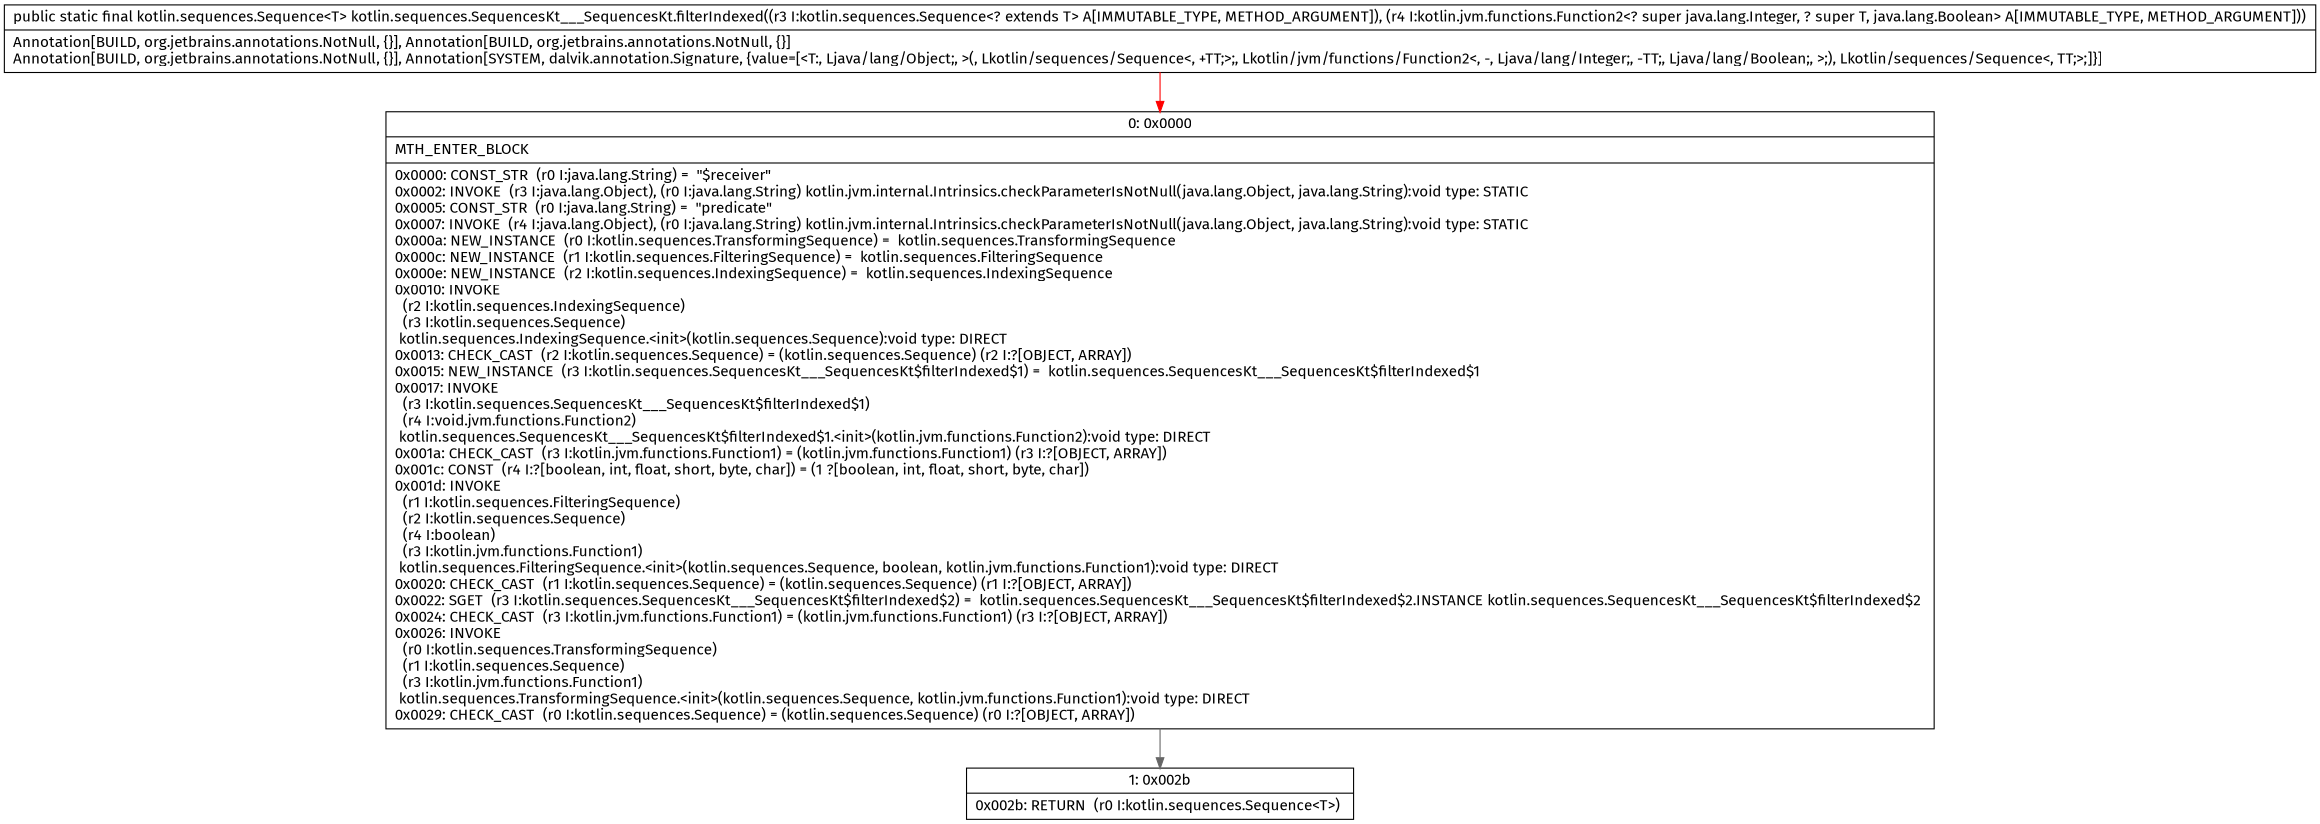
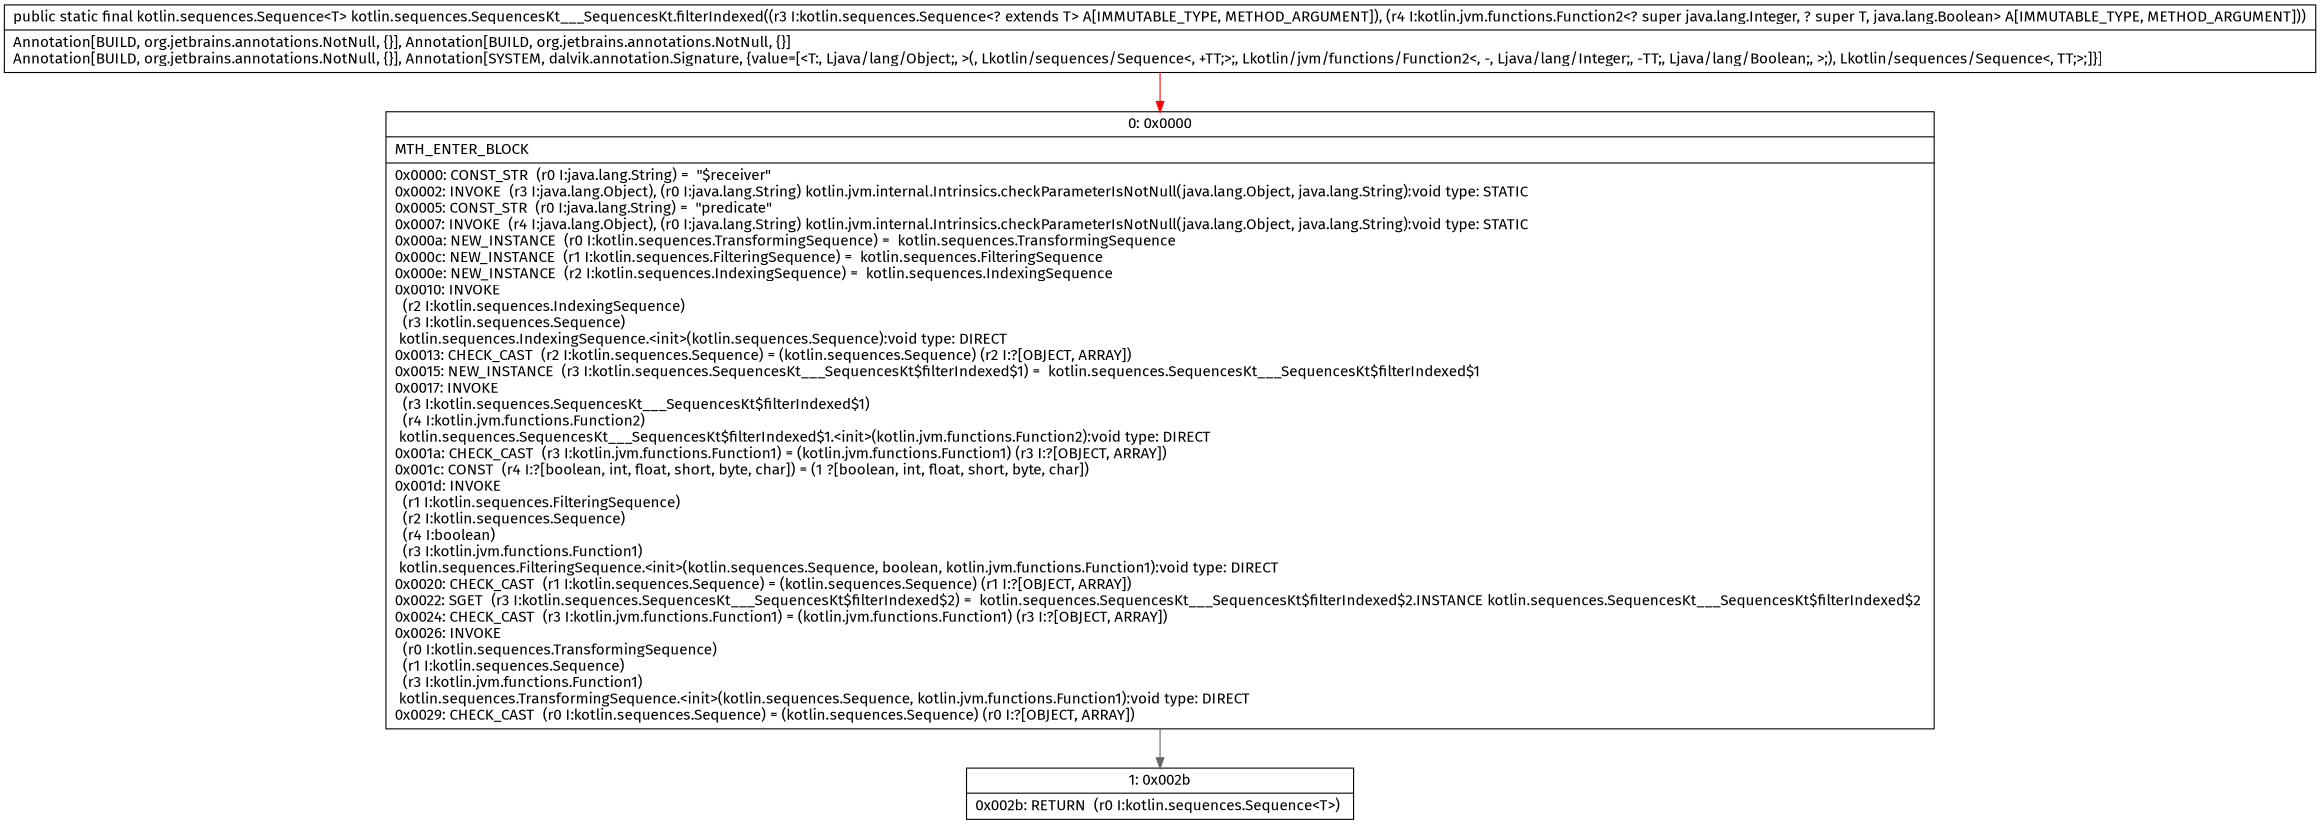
node "0: 0x0000": text "(r4 I:void.jvm.functions.Function2)" -> "(r4 I:kotlin.jvm.functions.Function2)"
